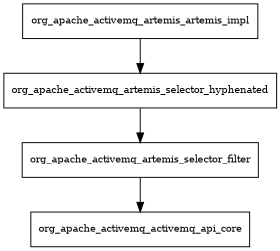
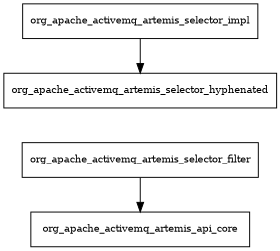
node "org_apache_activemq_artemis_artemis_impl": label "org_apache_activemq_artemis_artemis_impl" -> "org_apache_activemq_artemis_selector_impl"
edge "org_apache_activemq_artemis_selector_hyphenated" -> "org_apache_activemq_artemis_selector_filter": removed
node "org_apache_activemq_activemq_api_core": label "org_apache_activemq_activemq_api_core" -> "org_apache_activemq_artemis_api_core"
